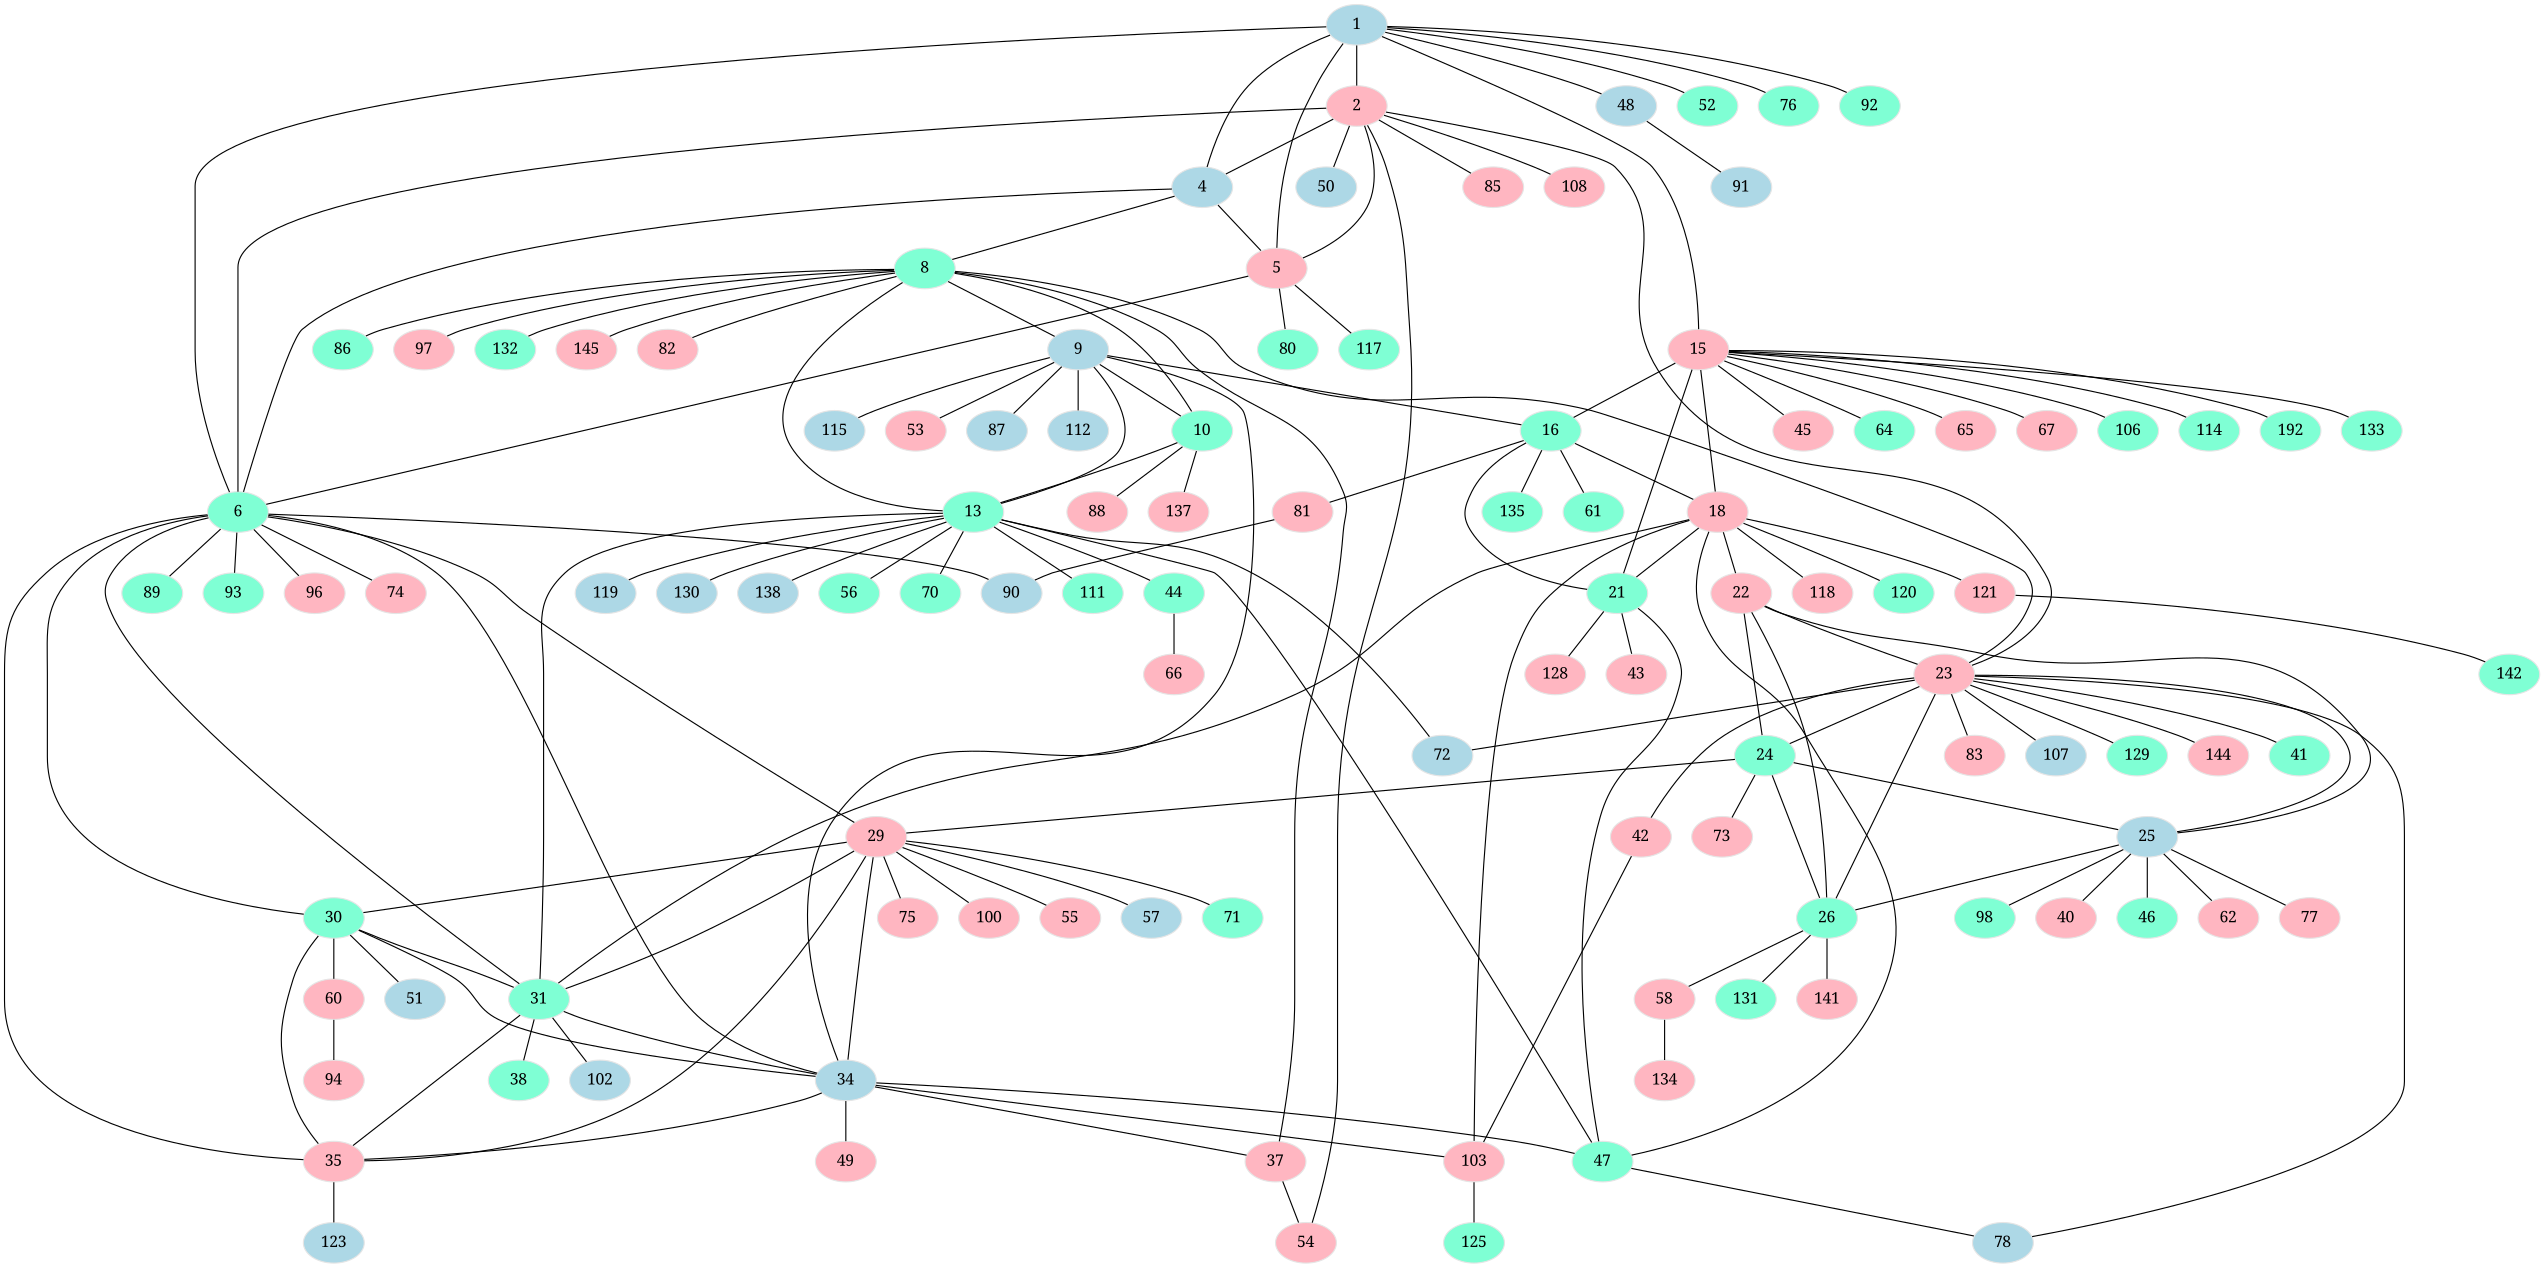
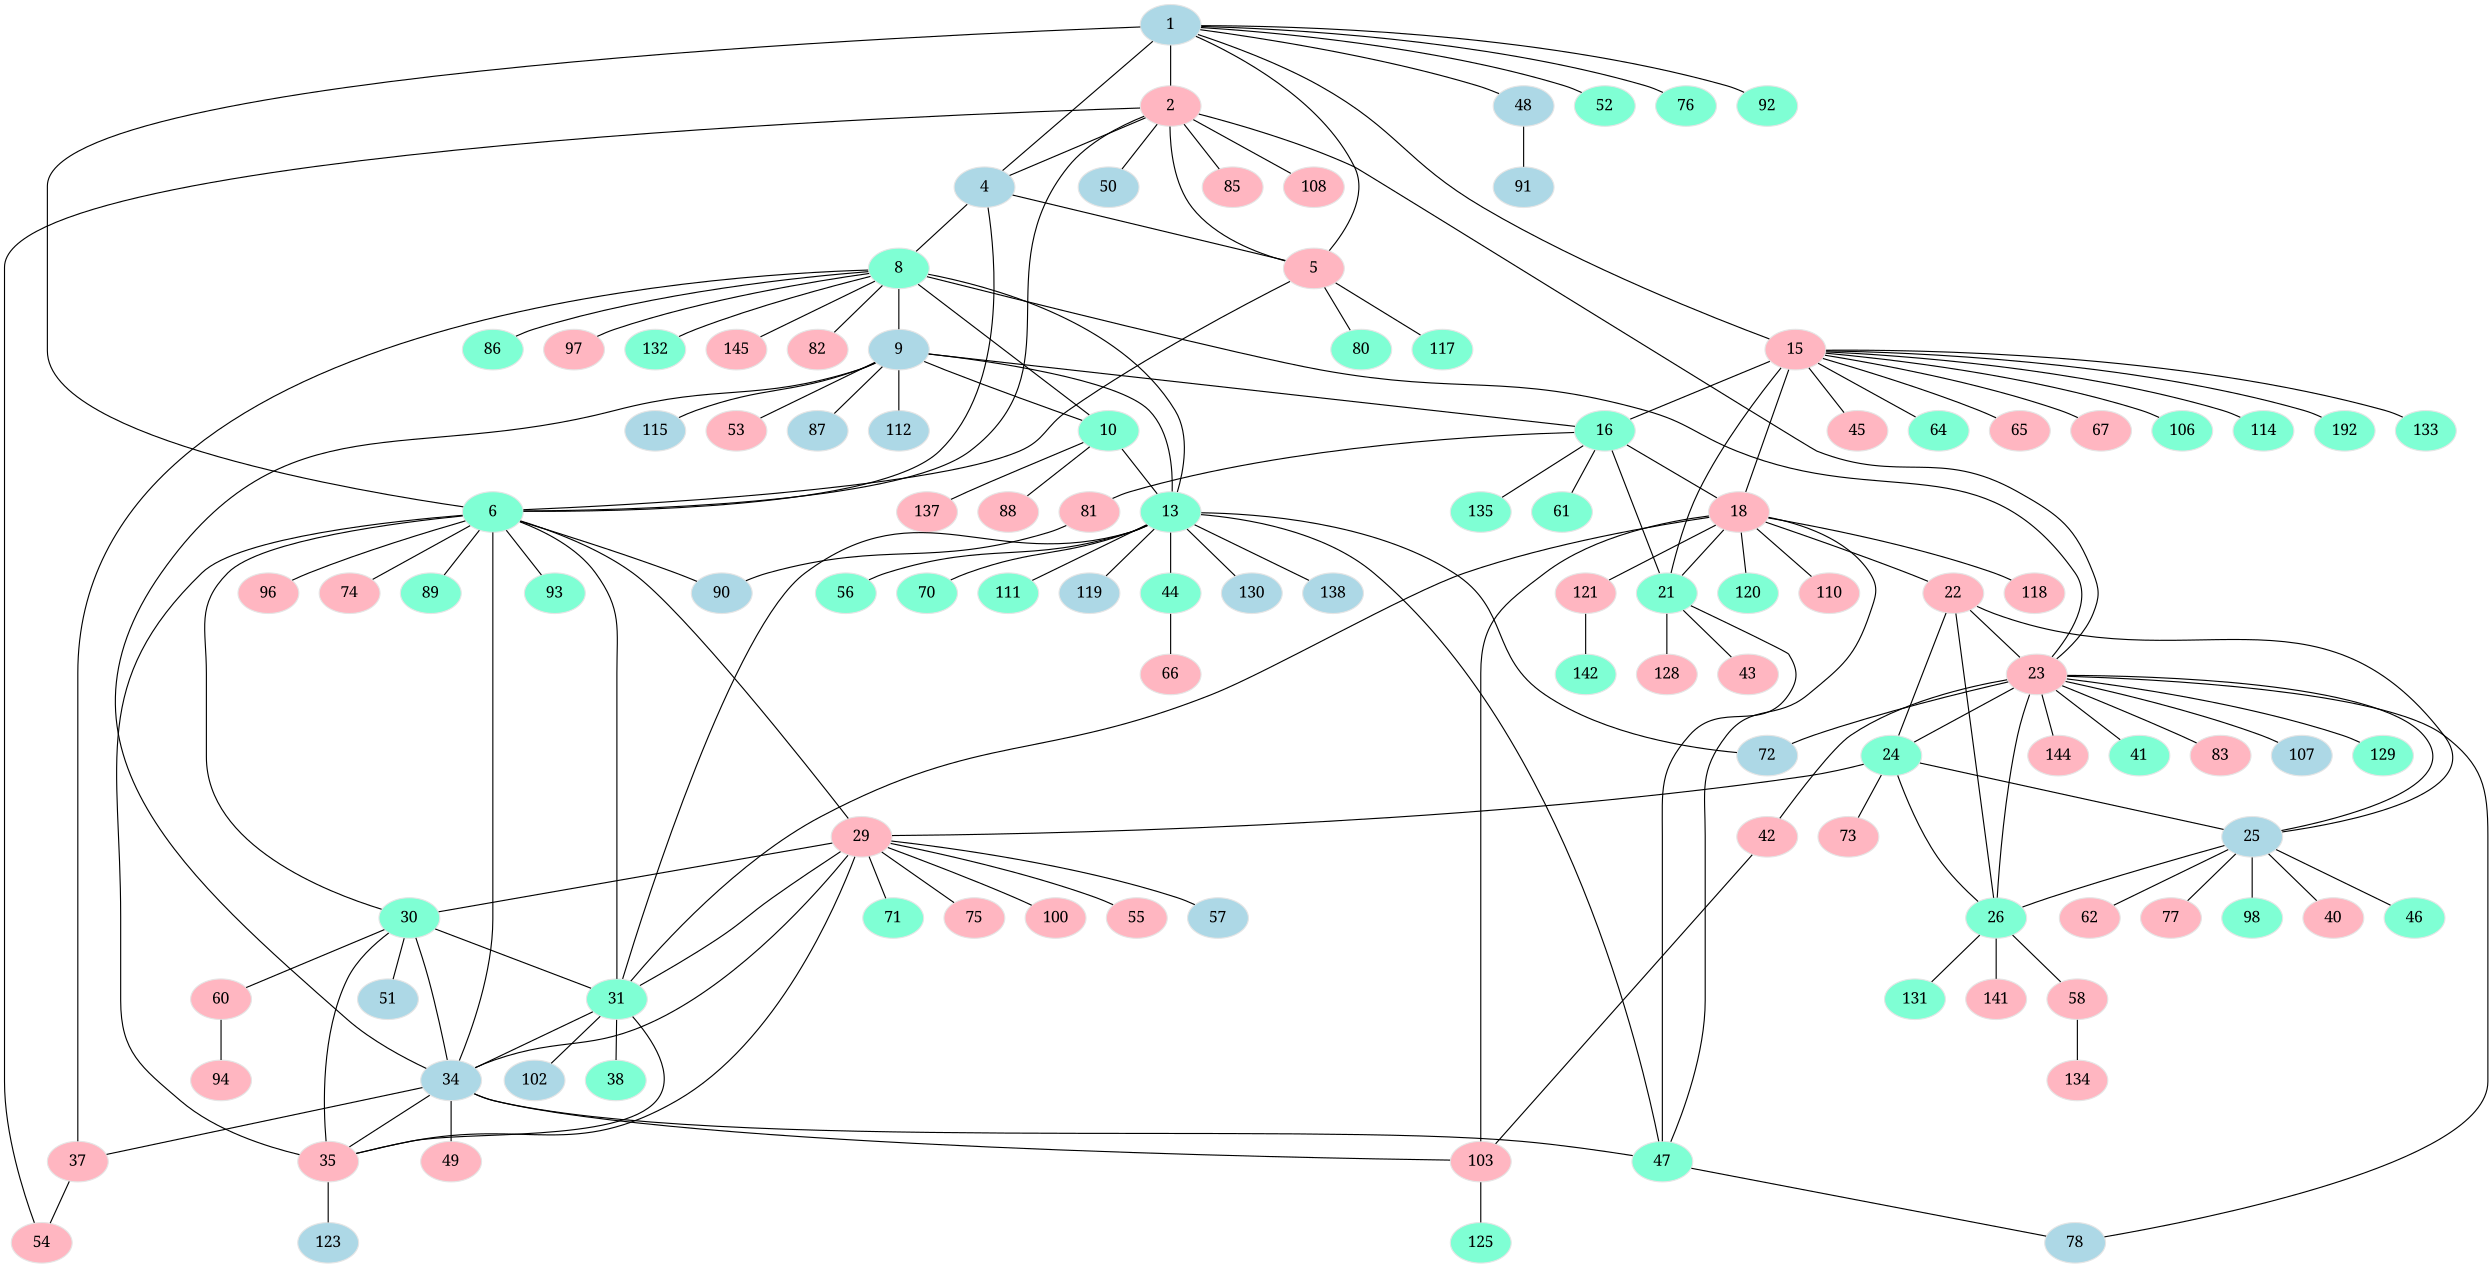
node "110": added
